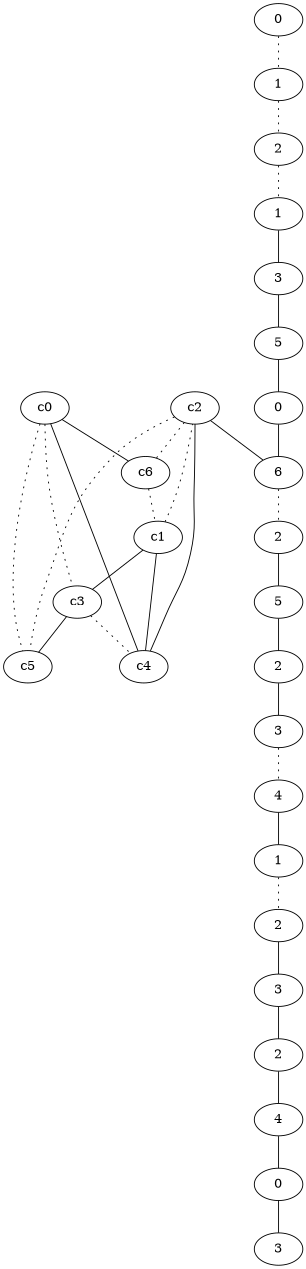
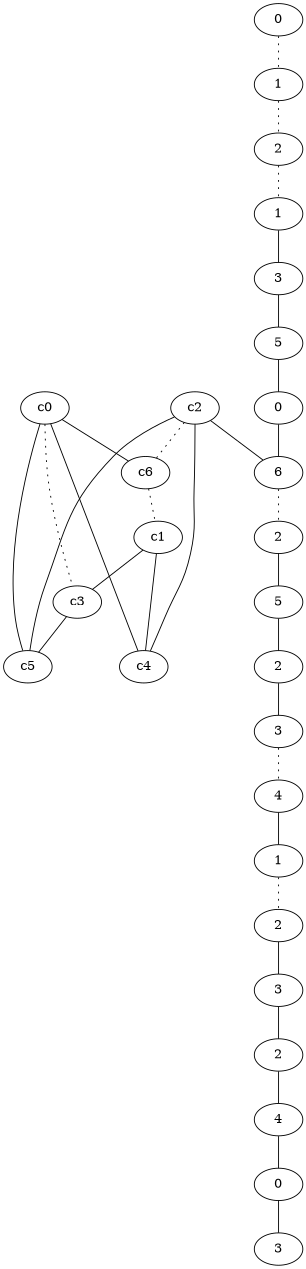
edge "c2" -- "c1": removed
edge "c2" -- "c5": style dotted -> solid
edge "c0" -- "c5": style dotted -> solid
edge "c3" -- "c4": removed
